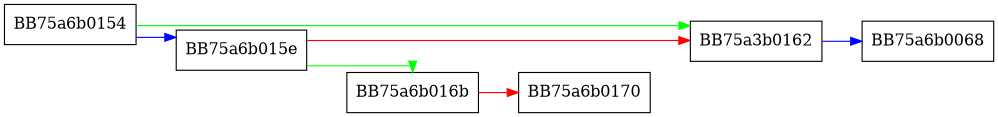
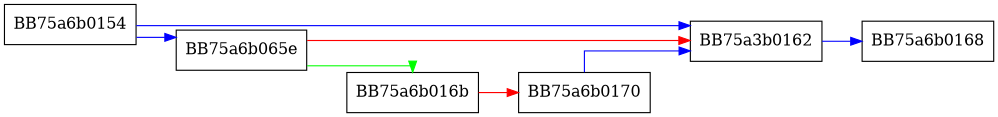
edge "BB75a6b0154" -> "BB75a3b0162": color green -> blue
node "BB75a6b0068": label "BB75a6b0068" -> "BB75a6b0168"
node "BB75a6b015e": label "BB75a6b015e" -> "BB75a6b065e"
edge "BB75a6b0170" -> "BB75a3b0162": added
